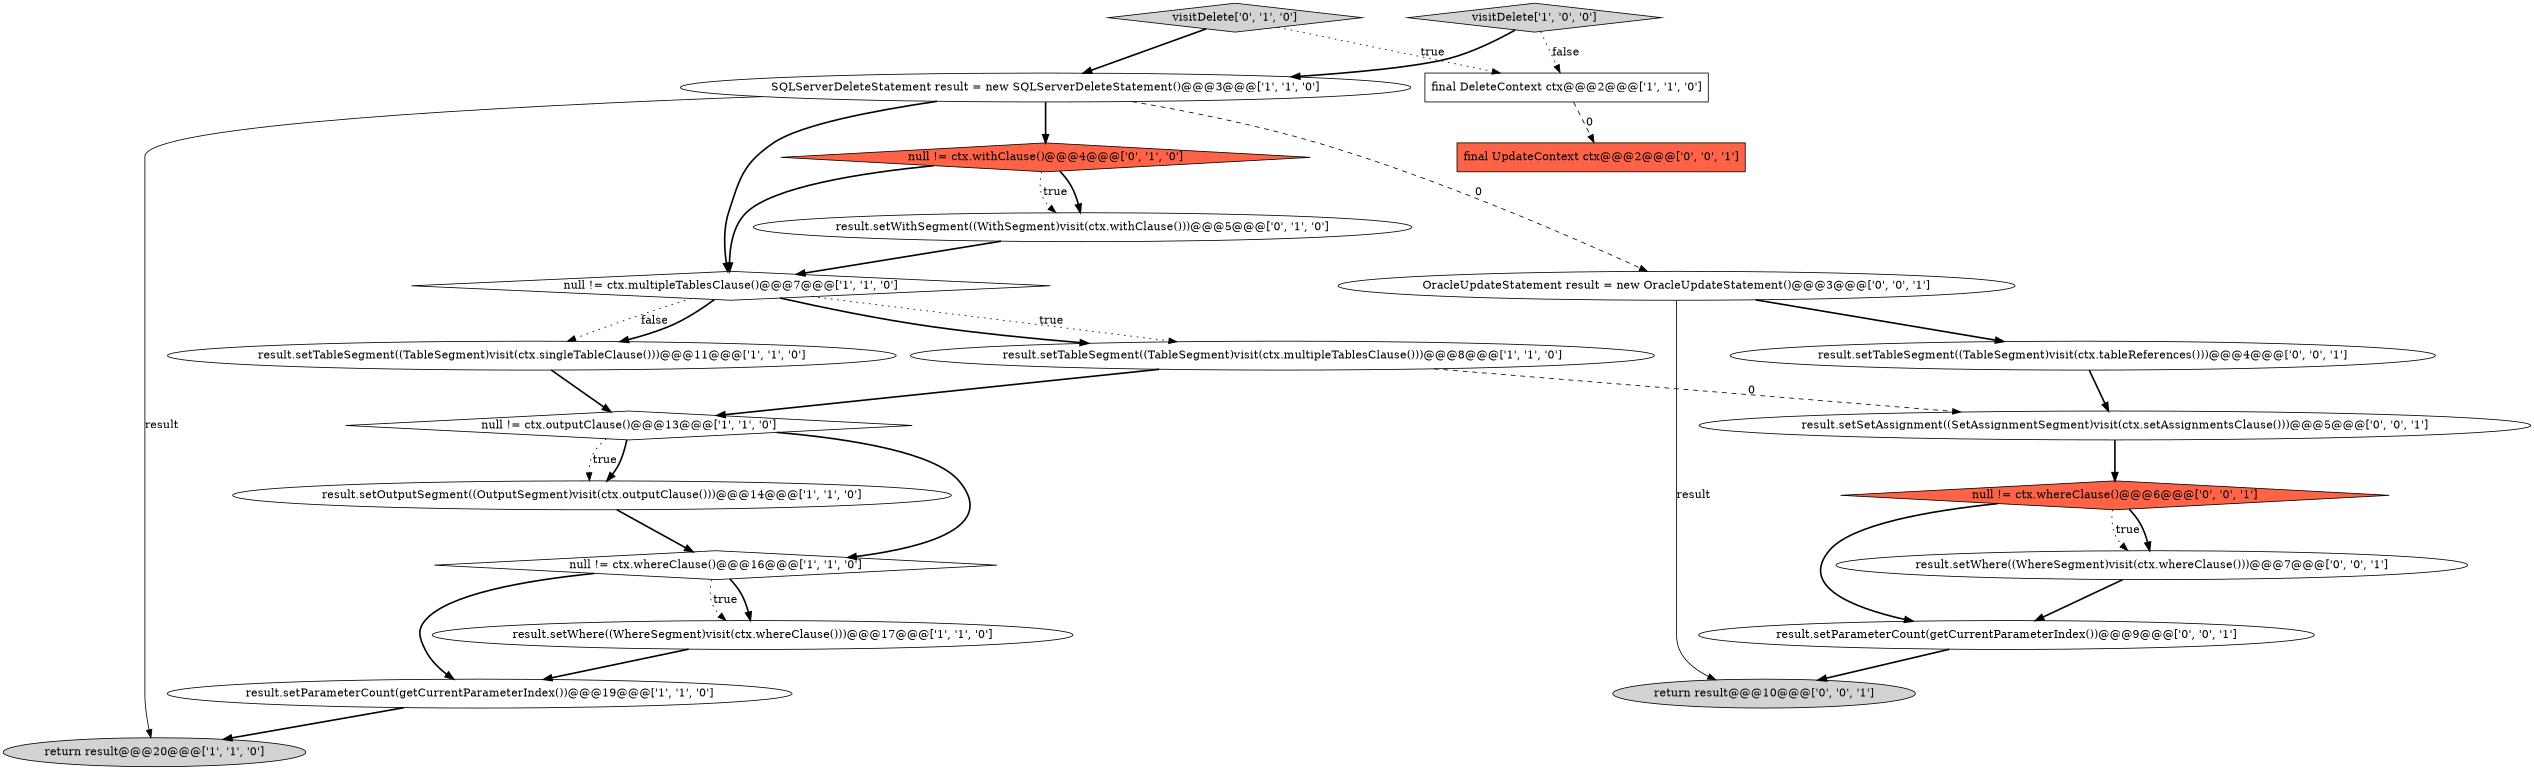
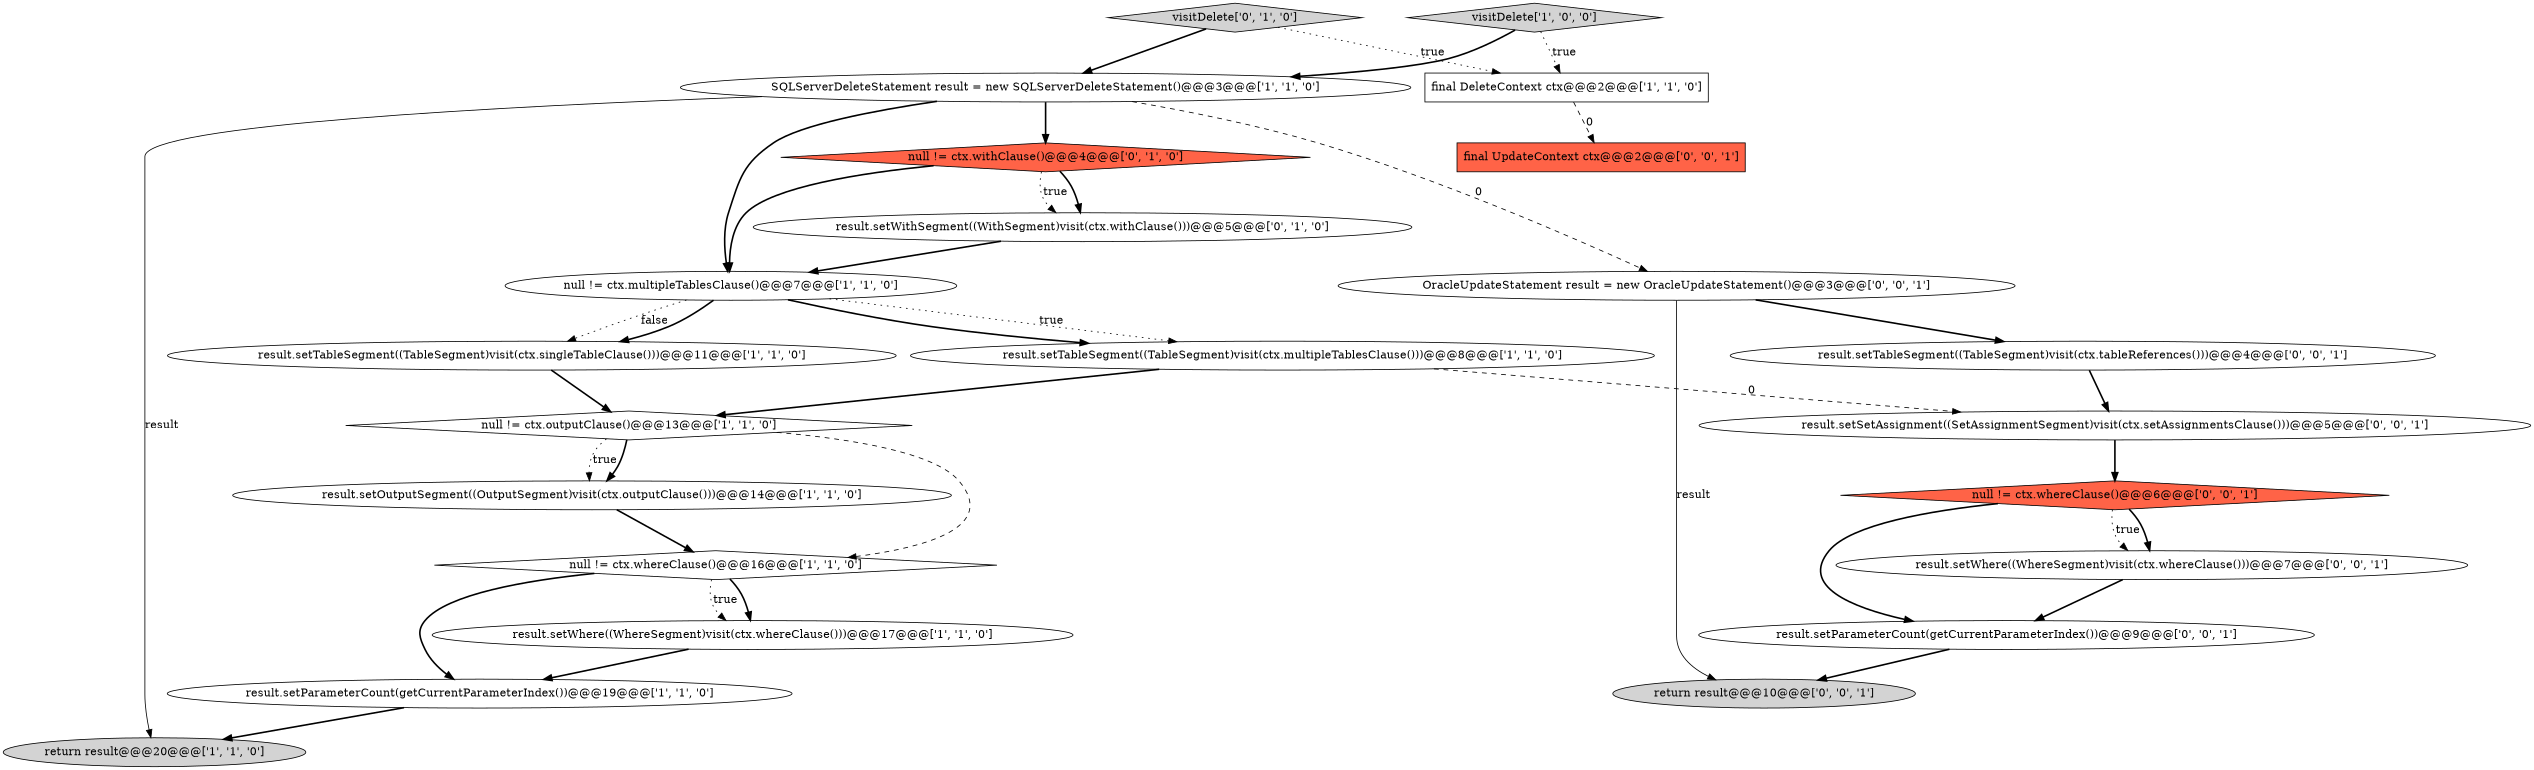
edge "visitDelete['1', '0', '0']" -> "final DeleteContext ctx@@@2@@@['1', '1', '0']": label "false" -> "true"
node "null != ctx.multipleTablesClause()@@@7@@@['1', '1', '0']": shape diamond -> ellipse
edge "null != ctx.outputClause()@@@13@@@['1', '1', '0']" -> "null != ctx.whereClause()@@@16@@@['1', '1', '0']": style bold -> dashed
